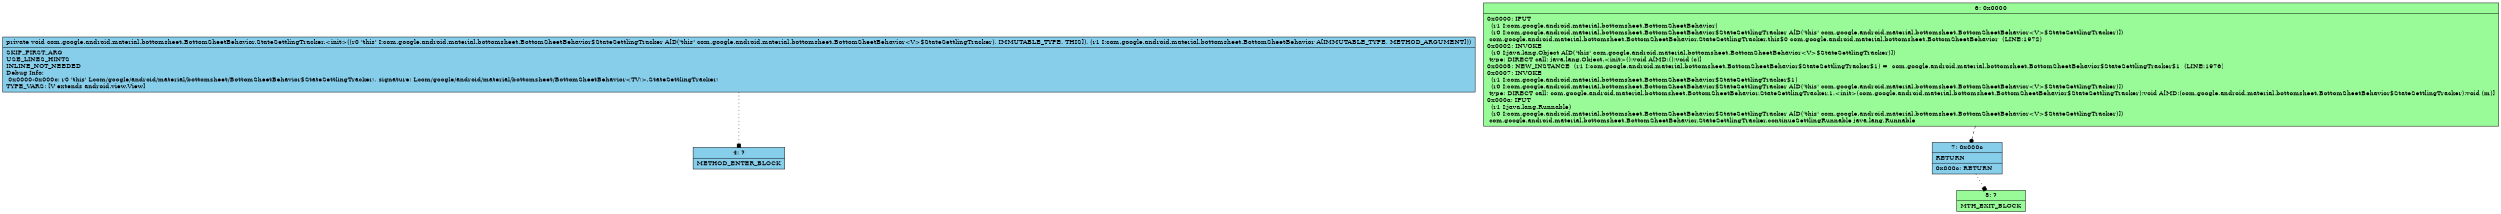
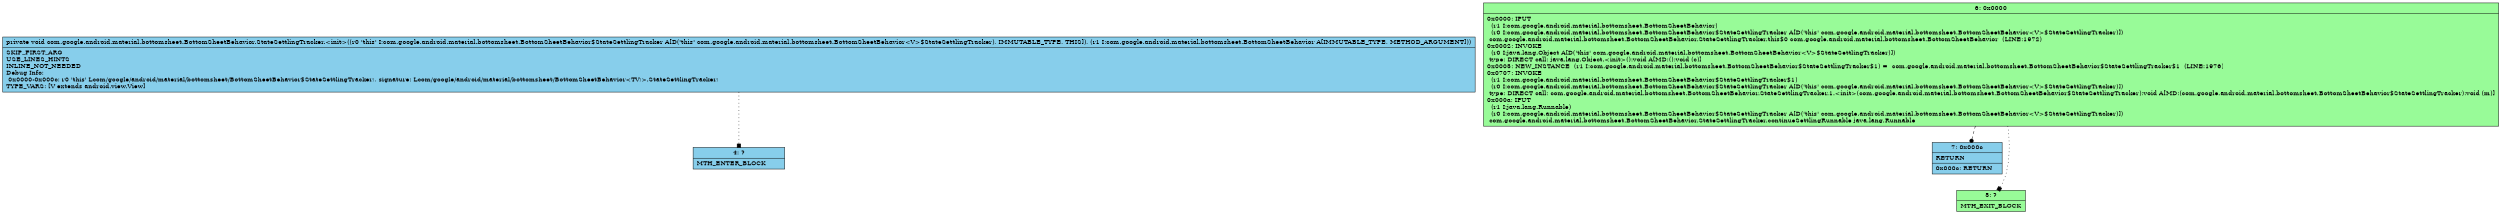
node "6: 0x0000": text "0x0007: INVOKE" -> "0x0707: INVOKE"
node "4: ?": text "METHOD_ENTER_BLOCK" -> "MTH_ENTER_BLOCK"
edge "7: 0x000c" -> "5: ?": now "6: 0x0000" -> "5: ?"
